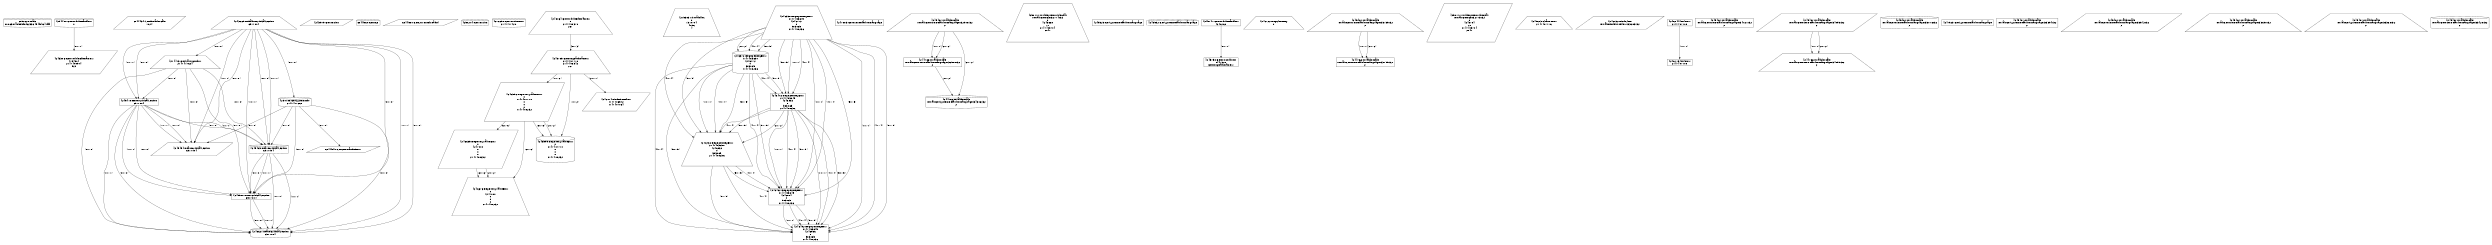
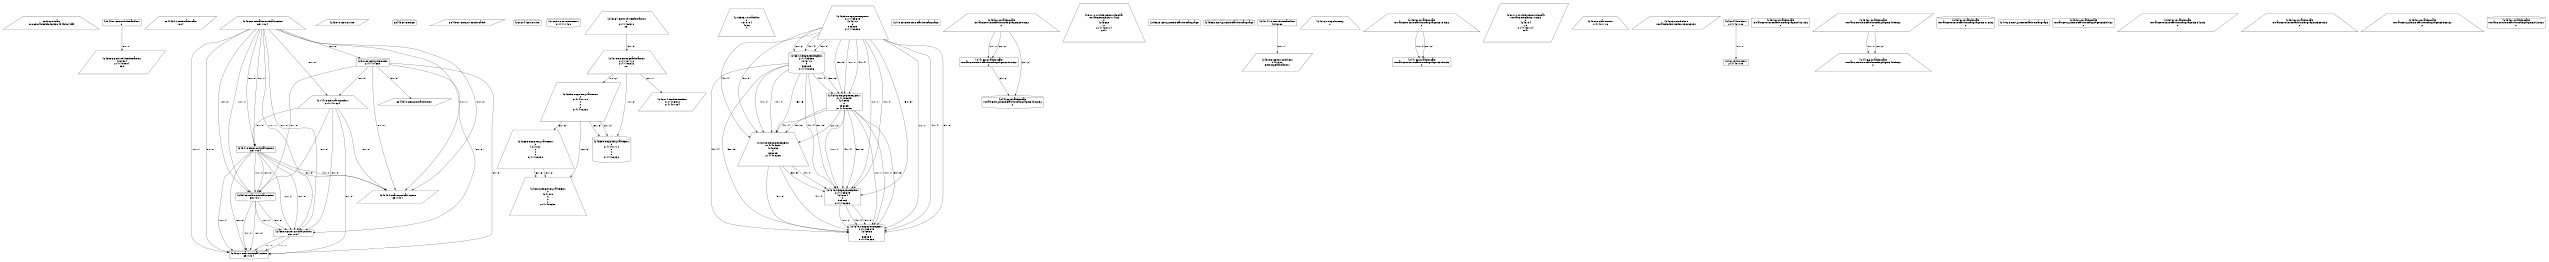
node "6850628.main 0006381a05e9f0dc2336454f0bc41fff": shape cylinder -> trapezium
node "4254480.GetModuleHandleW 0": shape cylinder -> box
node "4245758.GetProcAddress 9441320 GetLongPathNameW": shape box -> parallelogram
edge "4250188.GetSystemInfo 2147417660" -> "4214413.GetStartupInfoW 2147417624": added, label "(0-->0)"
node "4246635.RegQueryValueExW 0 4247000 0 0 0 2147408232": shape parallelogram -> trapezium
